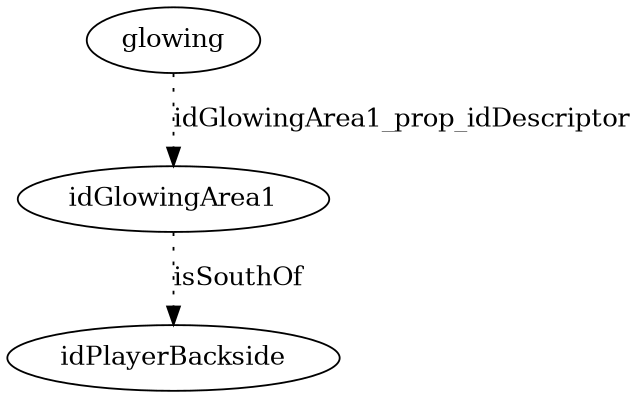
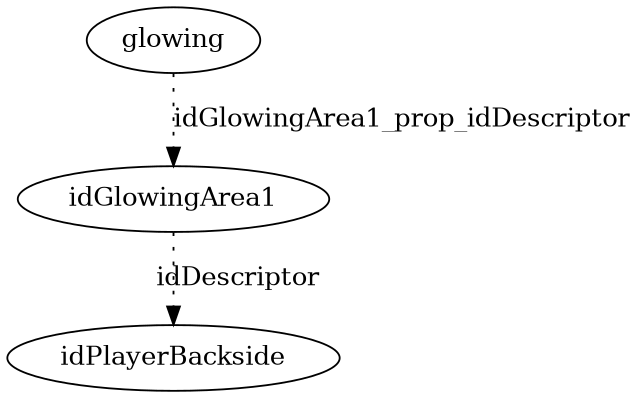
edge "idGlowingArea1" -> "idPlayerBackside": label "isSouthOf" -> "idDescriptor"
